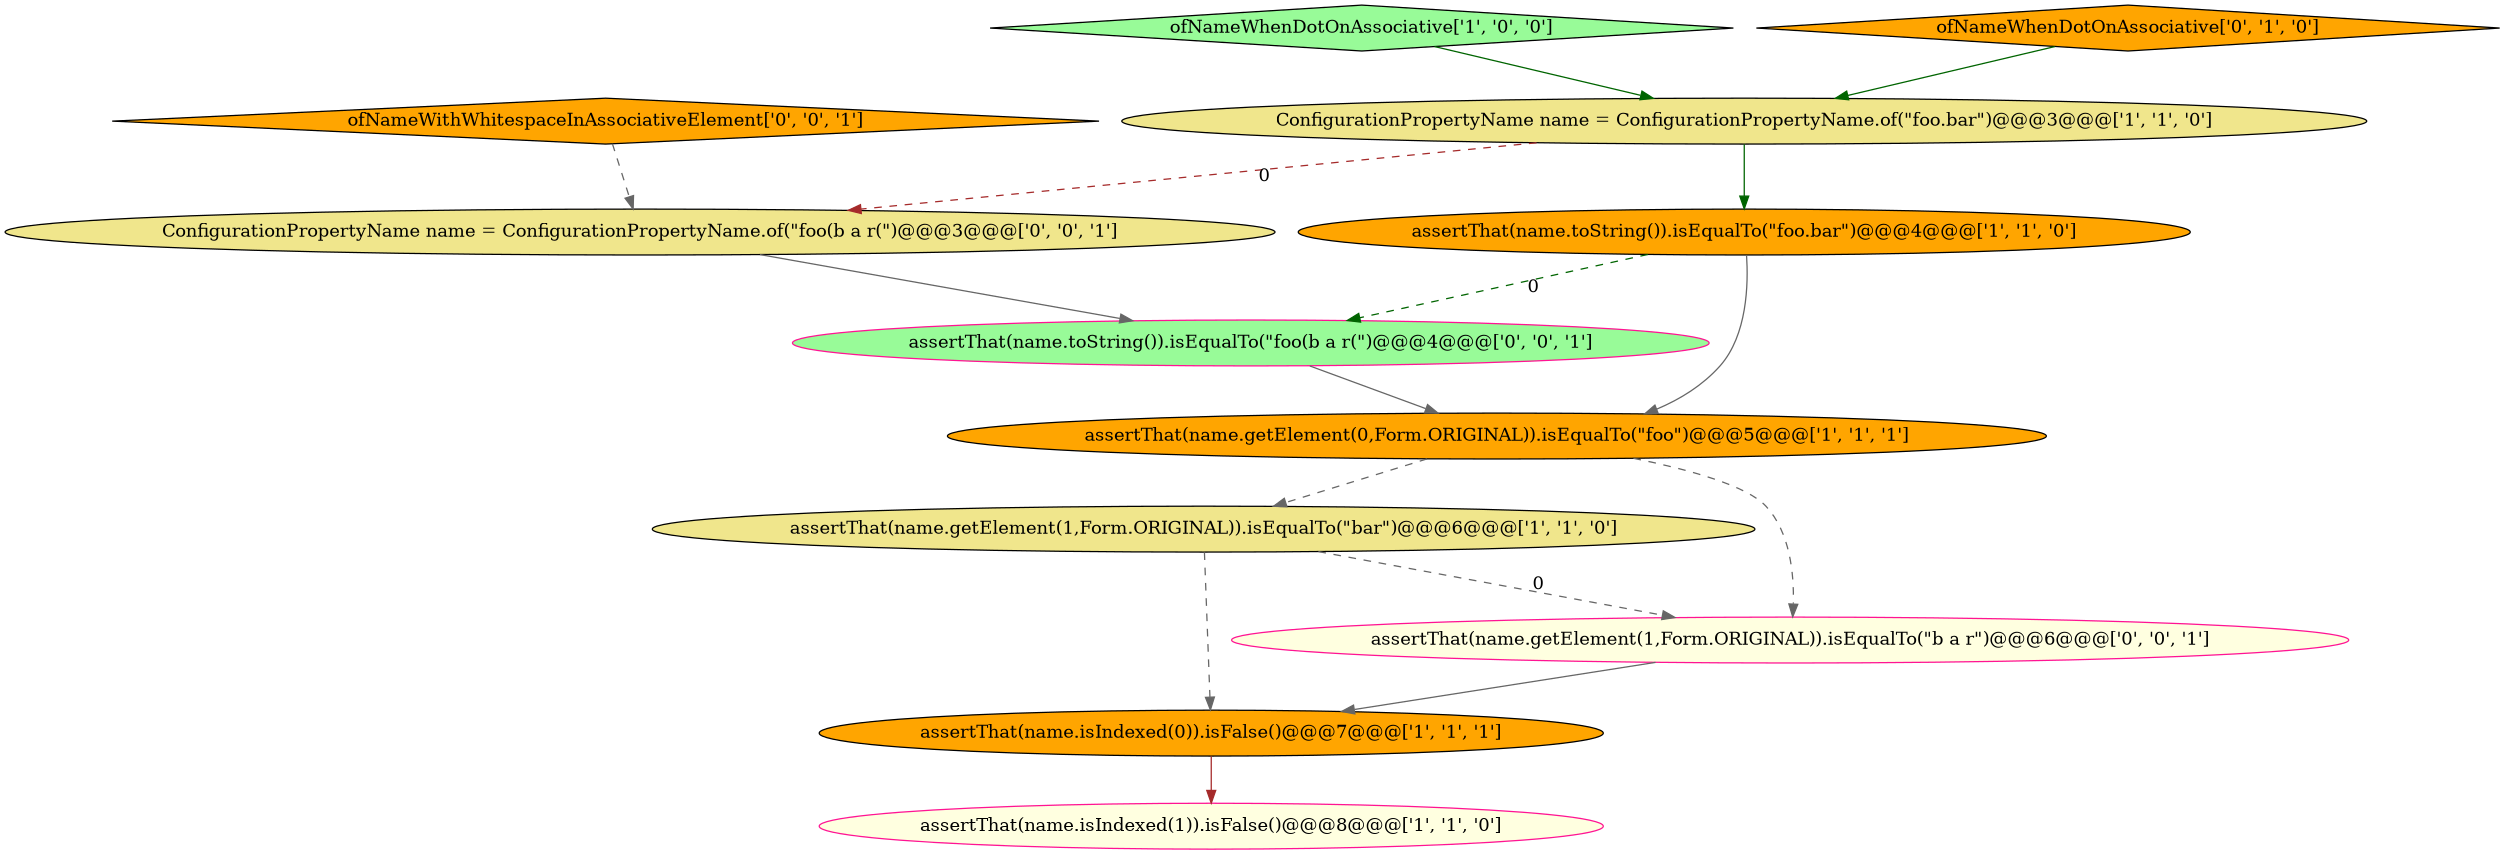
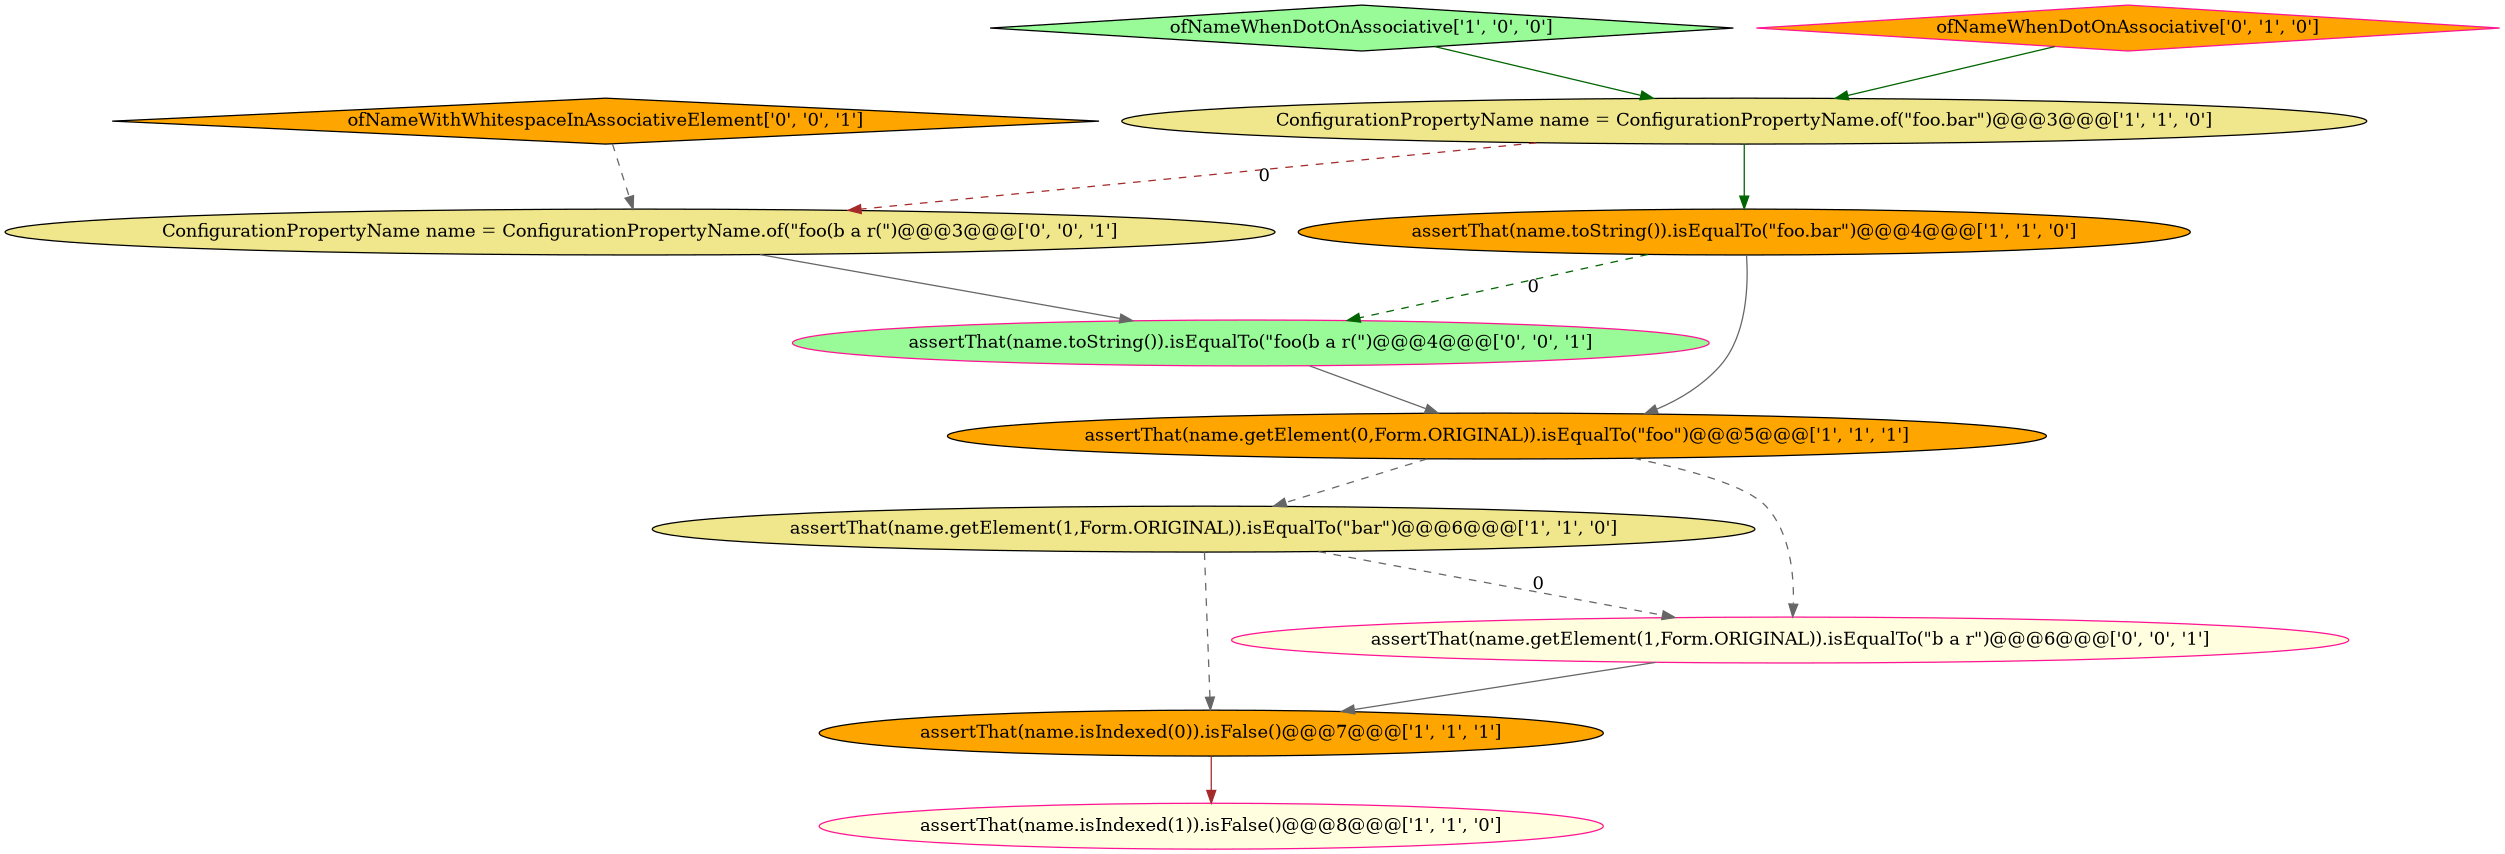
node "ofNameWhenDotOnAssociative['0', '1', '0']": color black -> deeppink
